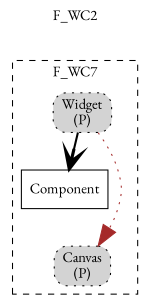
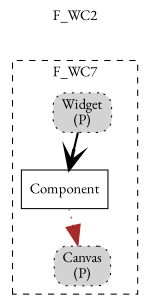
edge "Widget" -> "Canvas": now "Component" -> "Canvas"
